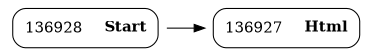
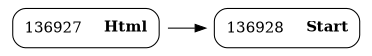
edge "136928" -> "136927": reversed
